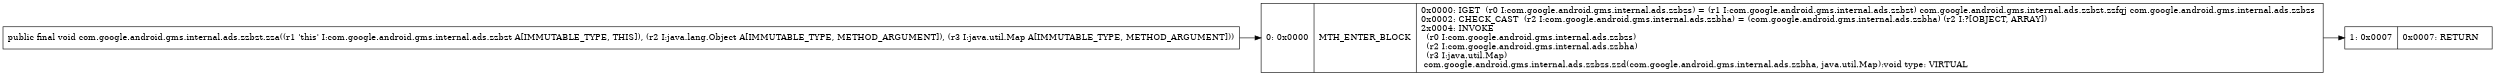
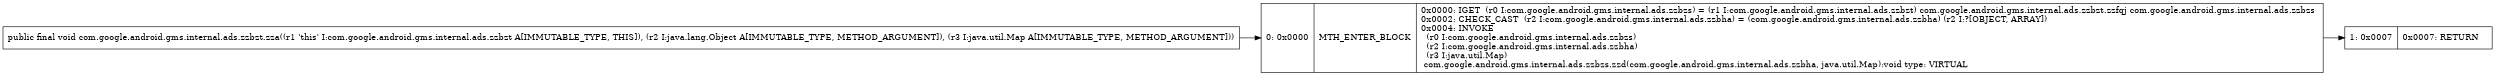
node "0: 0x0000": text "2x0004: INVOKE" -> "0x0004: INVOKE"
